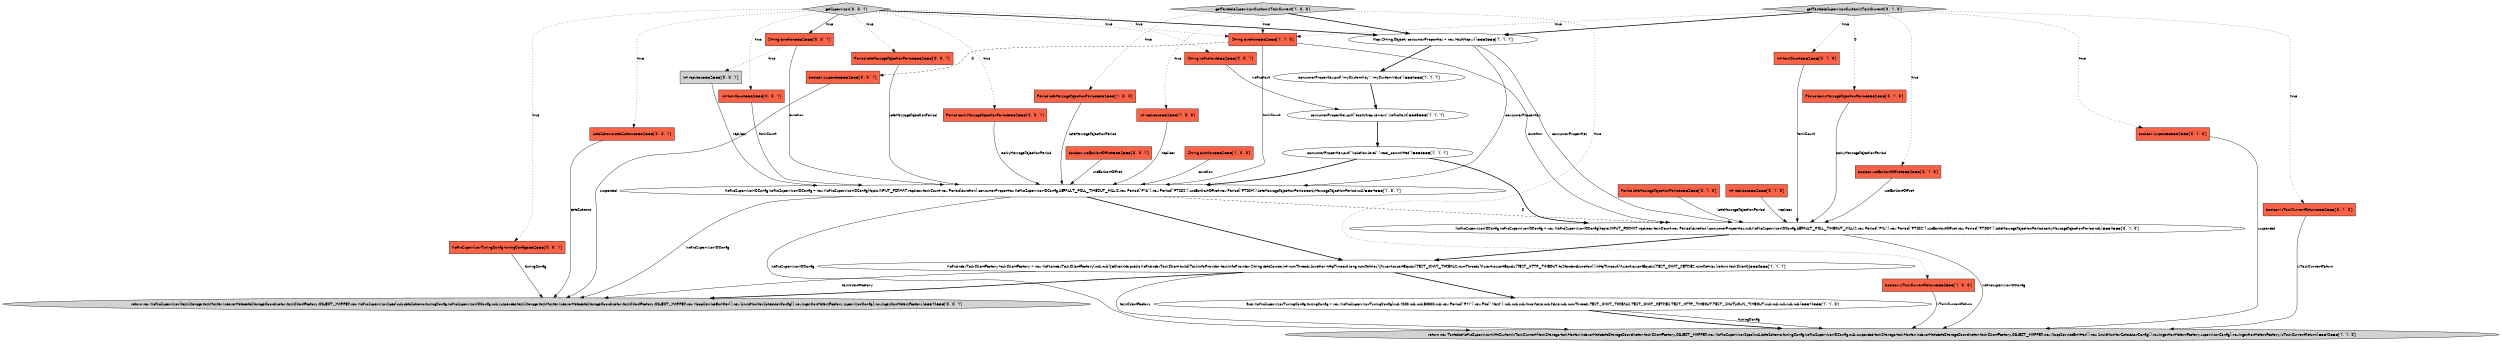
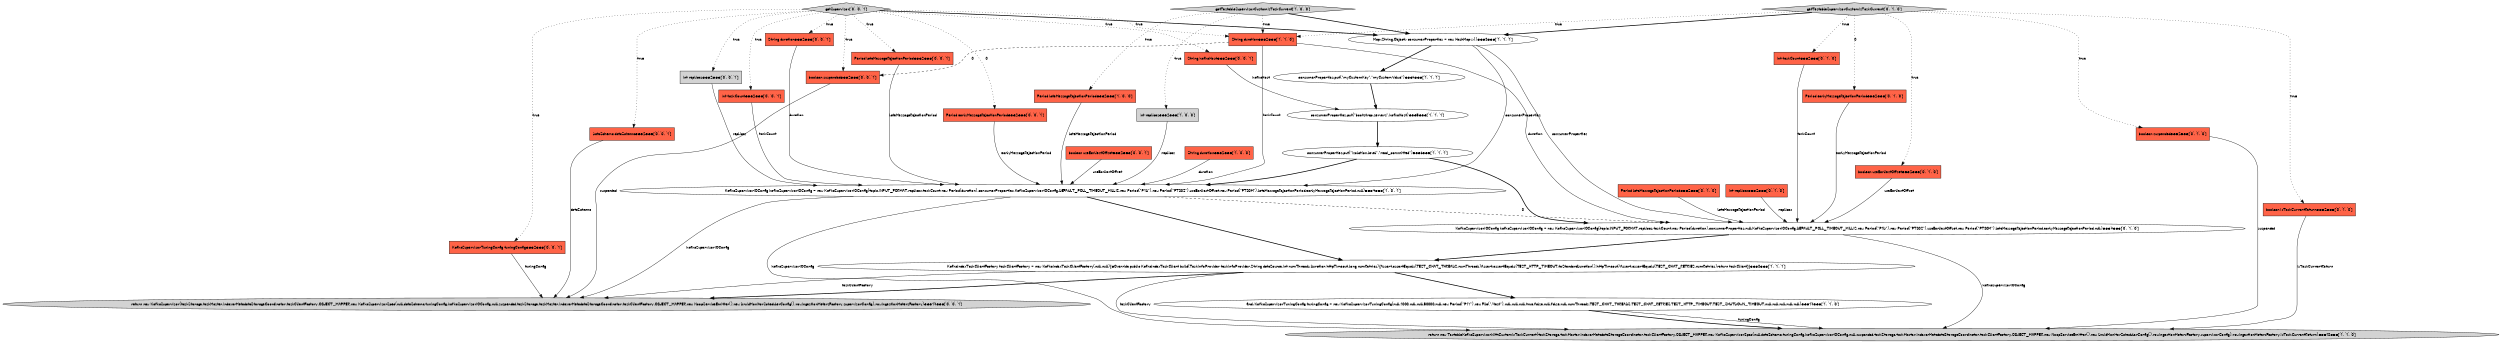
edge "getSupervisor['0', '0', '1']" -> "String duration@@@2@@@['0', '0', '1']": style solid -> dotted
edge "getSupervisor['0', '0', '1']" -> "boolean suspended@@@2@@@['0', '0', '1']": added, label "true"
edge "String duration@@@2@@@['0', '0', '1']" -> "int replicas@@@2@@@['0', '0', '1']": now "getSupervisor['0', '0', '1']" -> "int replicas@@@2@@@['0', '0', '1']"
edge "getSupervisor['0', '0', '1']" -> "Period earlyMessageRejectionPeriod@@@2@@@['0', '0', '1']": label "true" -> "0"
node "int replicas@@@2@@@['1', '0', '0']": fillcolor tomato -> lightgray
node "boolean isTaskCurrentReturn@@@2@@@['1', '0', '0']": removed
